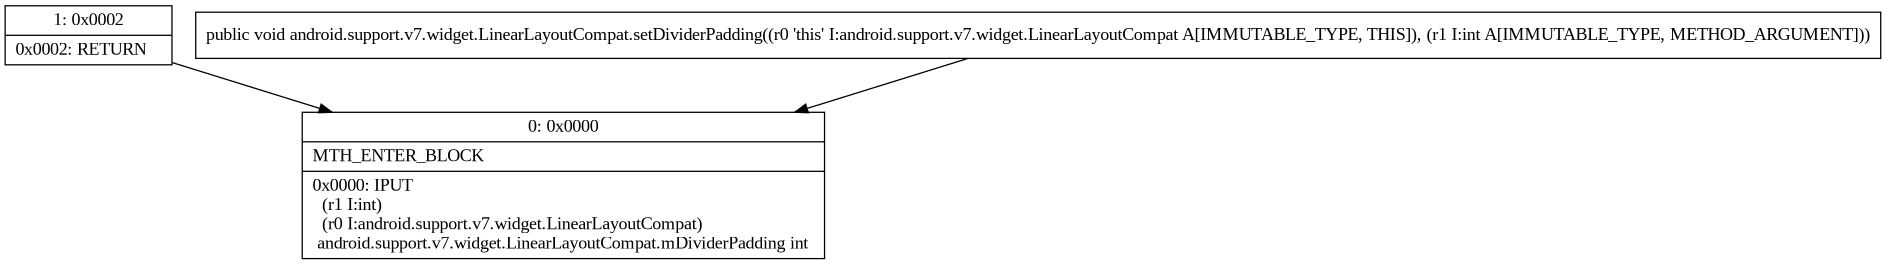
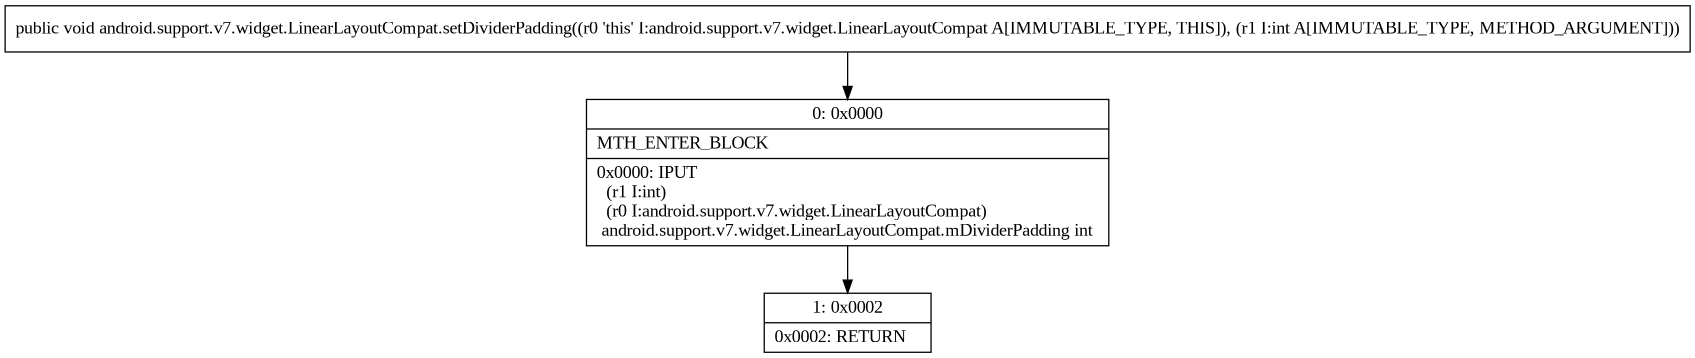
edge "1: 0x0002" -> "0: 0x0000": reversed
